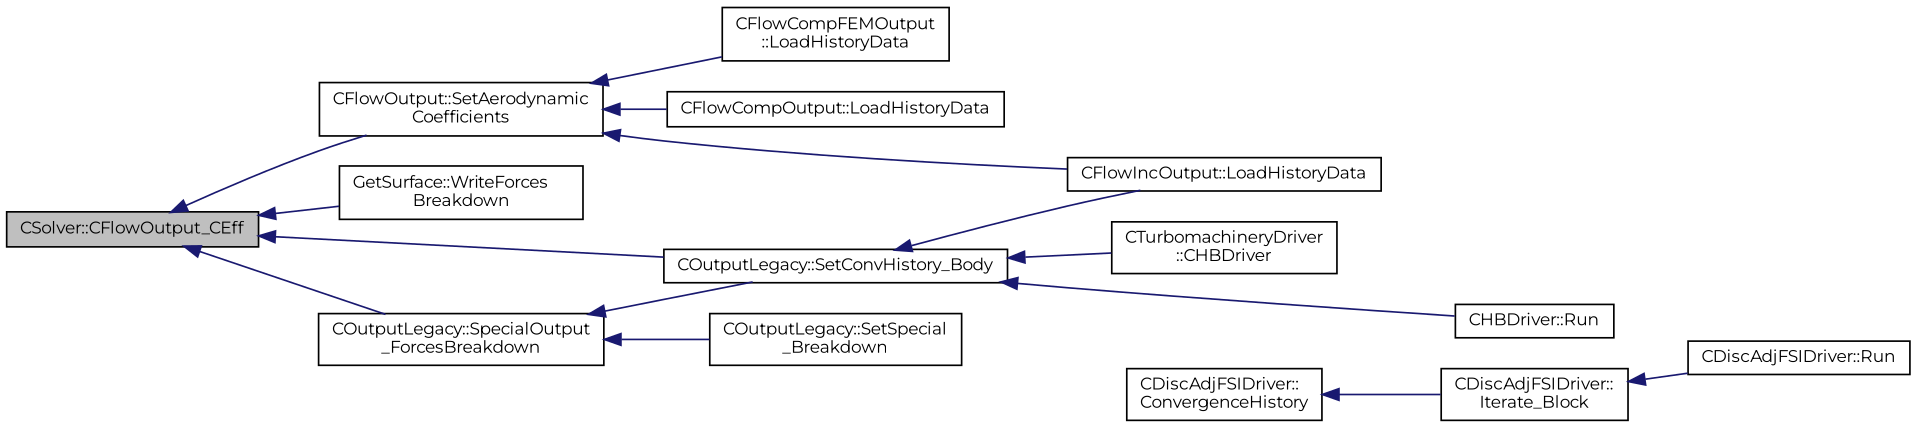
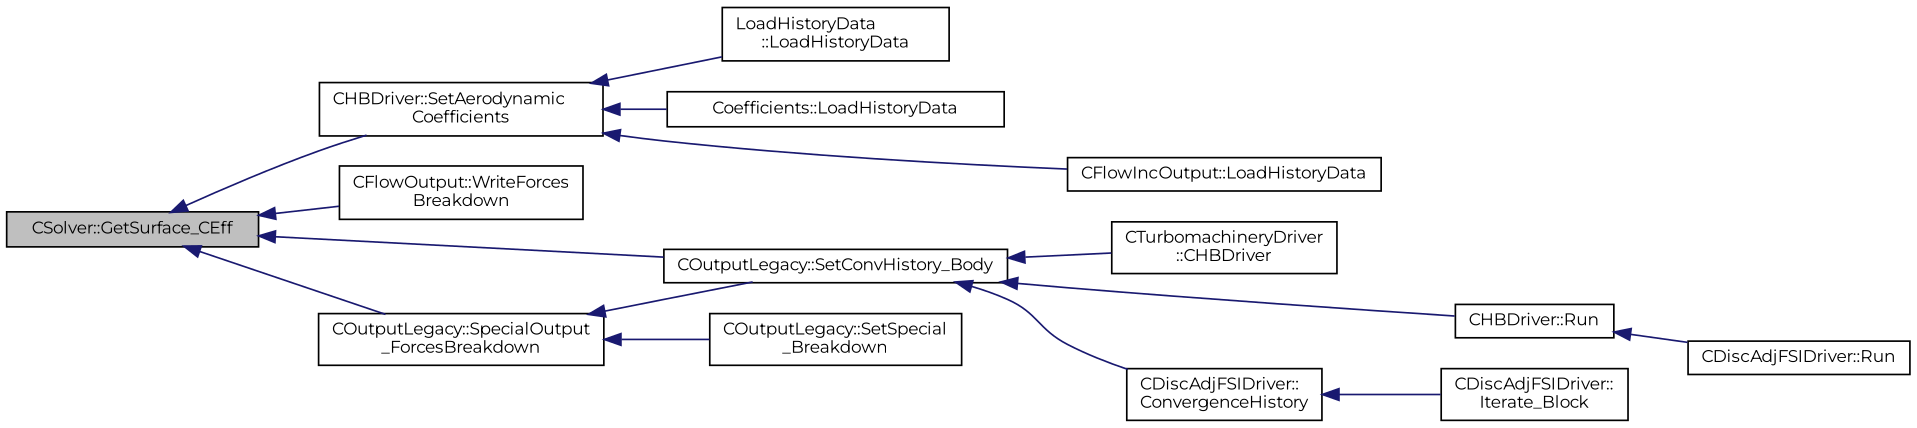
node "CFlowCompFEMOutput ::LoadHistoryData": label "CFlowCompFEMOutput ::LoadHistoryData" -> "LoadHistoryData ::LoadHistoryData"
node "CFlowOutput::SetAerodynamic Coefficients": label "CFlowOutput::SetAerodynamic Coefficients" -> "CHBDriver::SetAerodynamic Coefficients"
node "CFlowCompOutput::LoadHistoryData": label "CFlowCompOutput::LoadHistoryData" -> "Coefficients::LoadHistoryData"
node "GetSurface::WriteForces Breakdown": label "GetSurface::WriteForces Breakdown" -> "CFlowOutput::WriteForces Breakdown"
edge "CFlowIncOutput::LoadHistoryData" -> "COutputLegacy::SetConvHistory_Body": now "CDiscAdjFSIDriver:: ConvergenceHistory" -> "COutputLegacy::SetConvHistory_Body"
node "CSolver::CFlowOutput_CEff": label "CSolver::CFlowOutput_CEff" -> "CSolver::GetSurface_CEff"
edge "CDiscAdjFSIDriver::Run" -> "CDiscAdjFSIDriver:: Iterate_Block": now "CDiscAdjFSIDriver::Run" -> "CHBDriver::Run"
